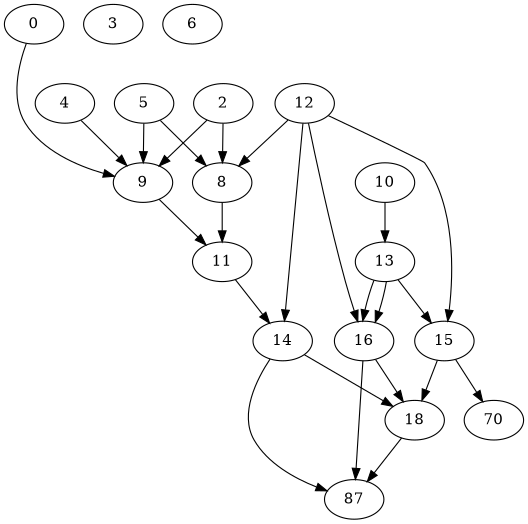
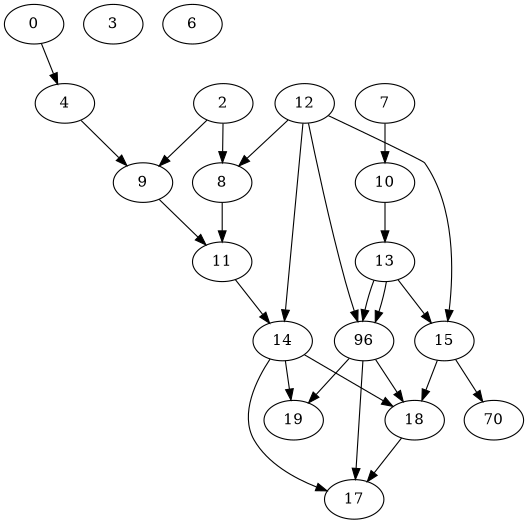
node "5": removed
node "7": added
edge "0" -> "9": now "0" -> "4"
node "16": label "16" -> "96"
node "19": added
node "87": label "87" -> "17"
